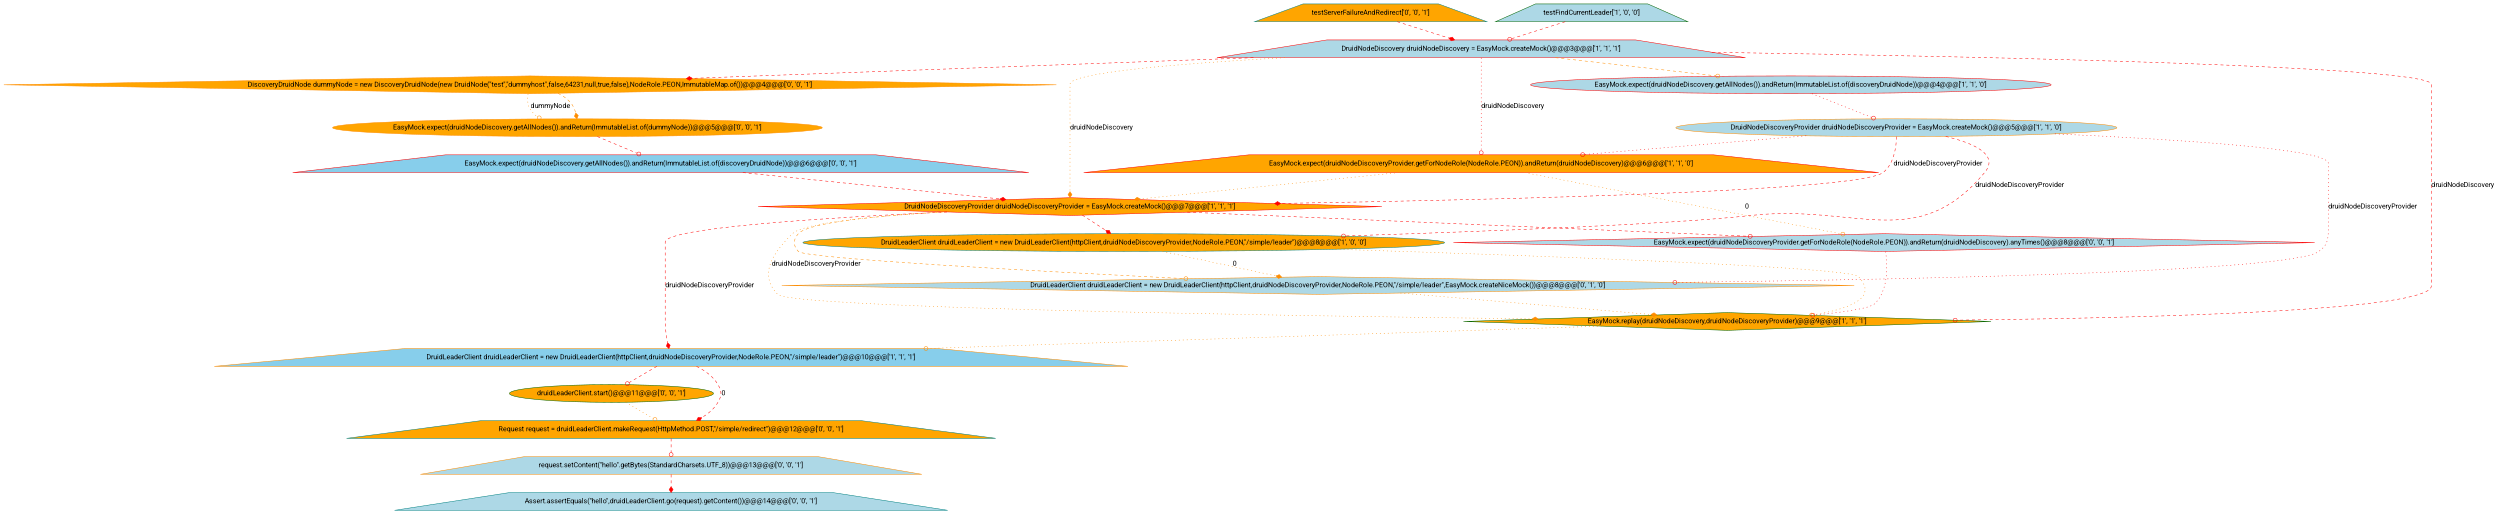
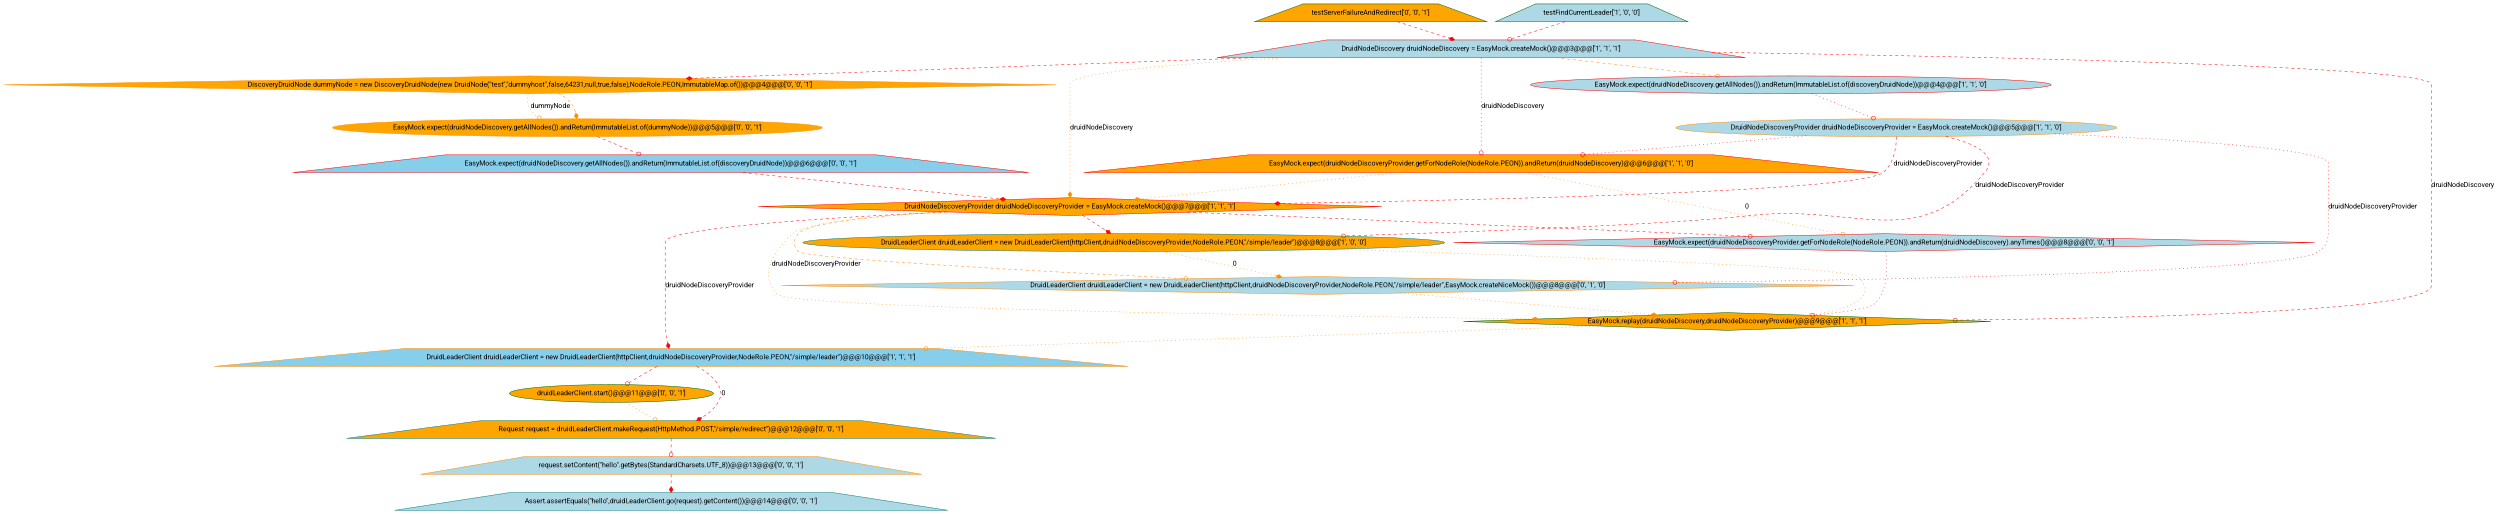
node "testServerFailureAndRedirect['0', '0', '1']": color teal -> darkgreen
